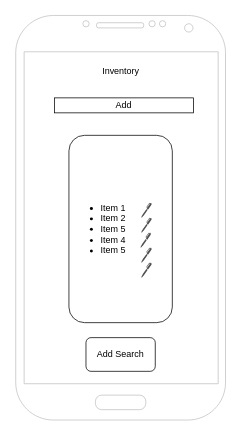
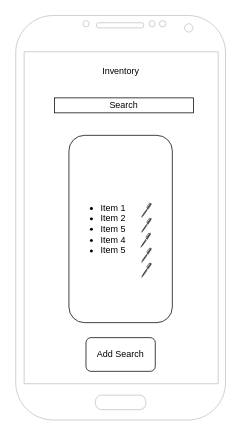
node "Add": label "Add" -> "Search"
